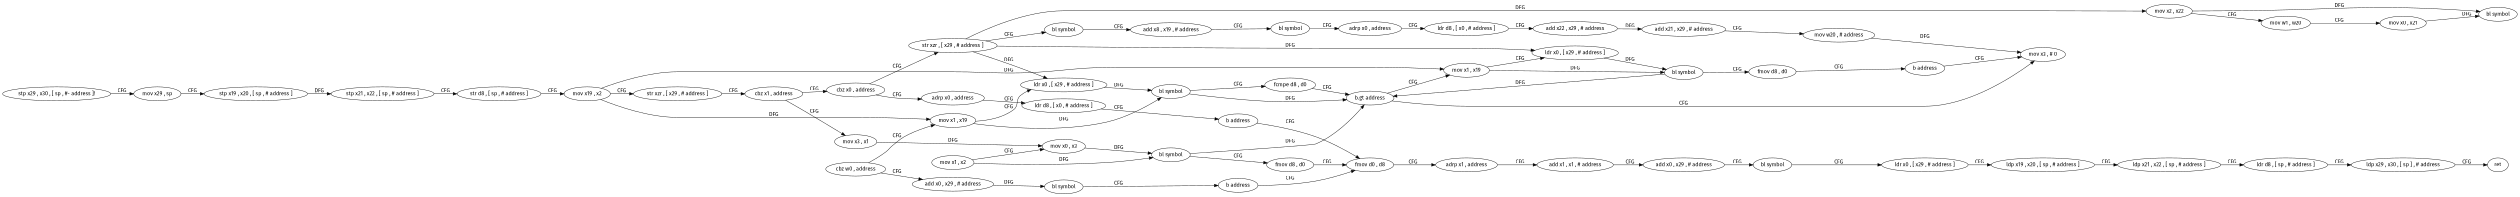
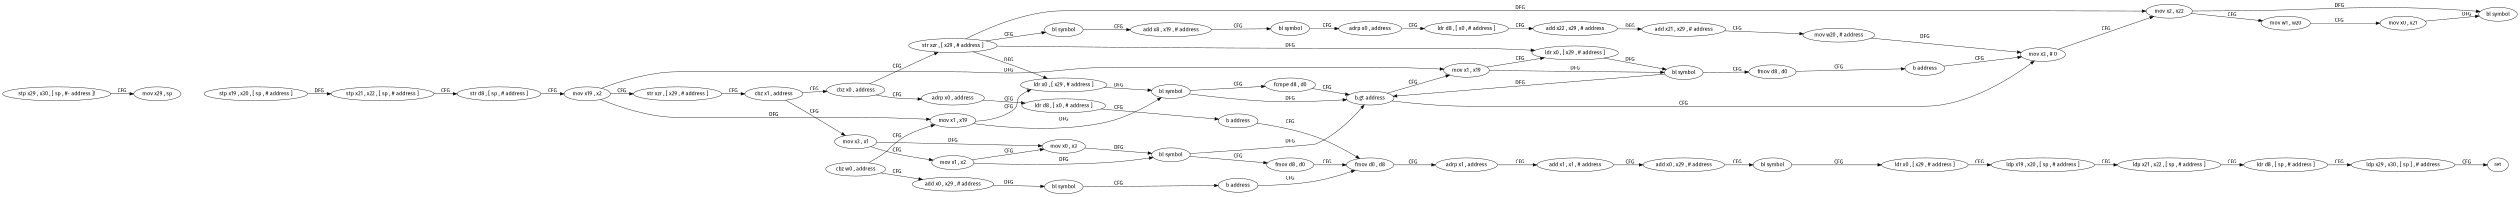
edge "mov x3 , # 0" -> "mov x2 , x22": added, label "CFG"
edge "mov x29 , sp" -> "stp x19 , x20 , [ sp , # address ]": removed, label "CFG"
edge "mov x3 , x1" -> "mov x1 , x2": added, label "CFG"
